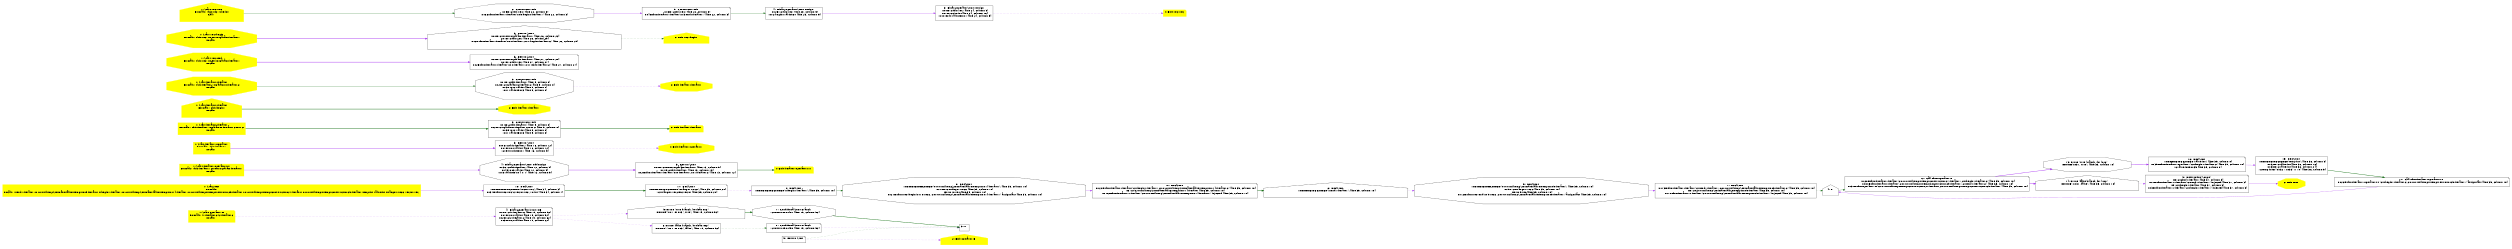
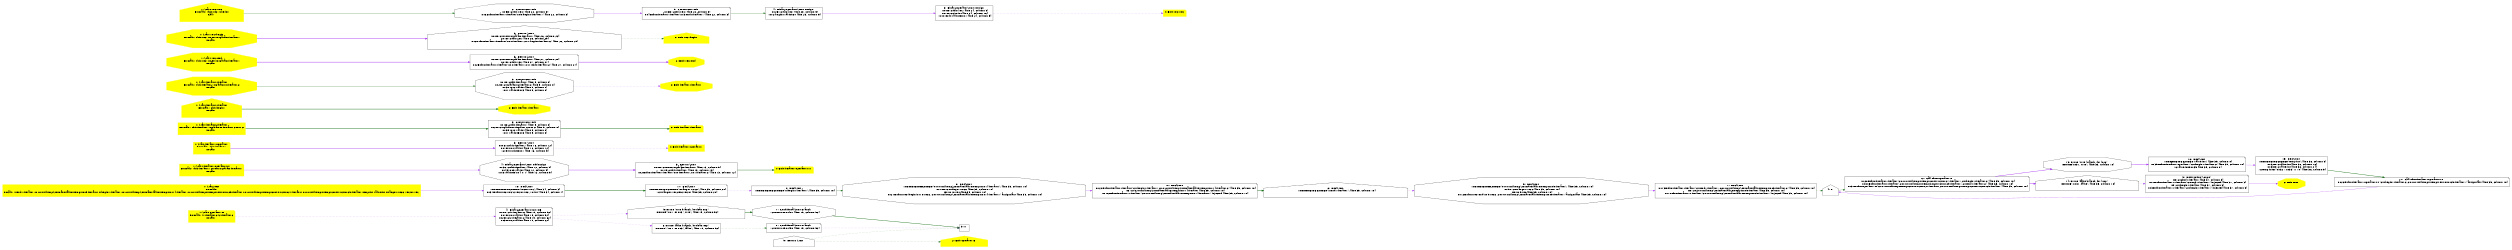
node "2: Exit vec::end": added
node "2: Exit iterator::operator*": shape octagon -> box
node "9:  Return Stmt": shape note -> house
edge "9:  Return Stmt" -> "2: Exit operator!=": color purple -> darkgreen
